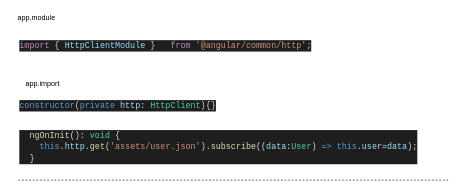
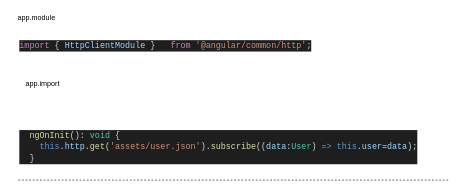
node "constructor(private http: HttpClient){}": removed
